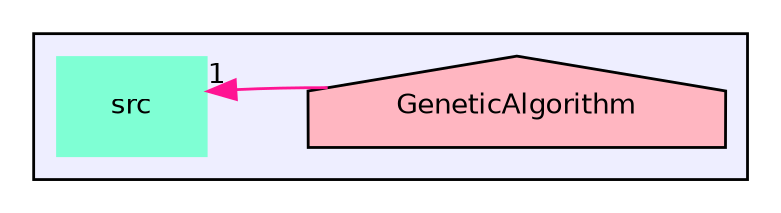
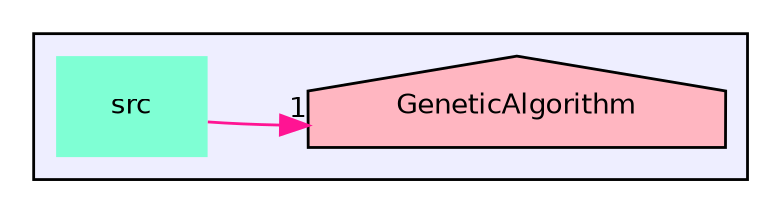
edge "GeneticAlgorithm" -> "src": reversed
